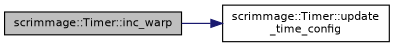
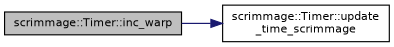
node "scrimmage::Timer::update _time_config": label "scrimmage::Timer::update _time_config" -> "scrimmage::Timer::update _time_scrimmage"
